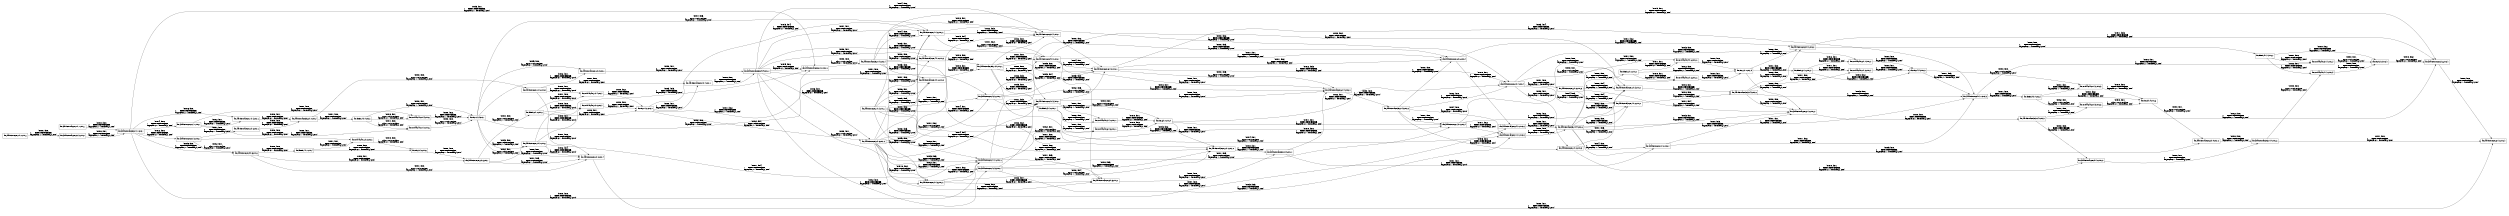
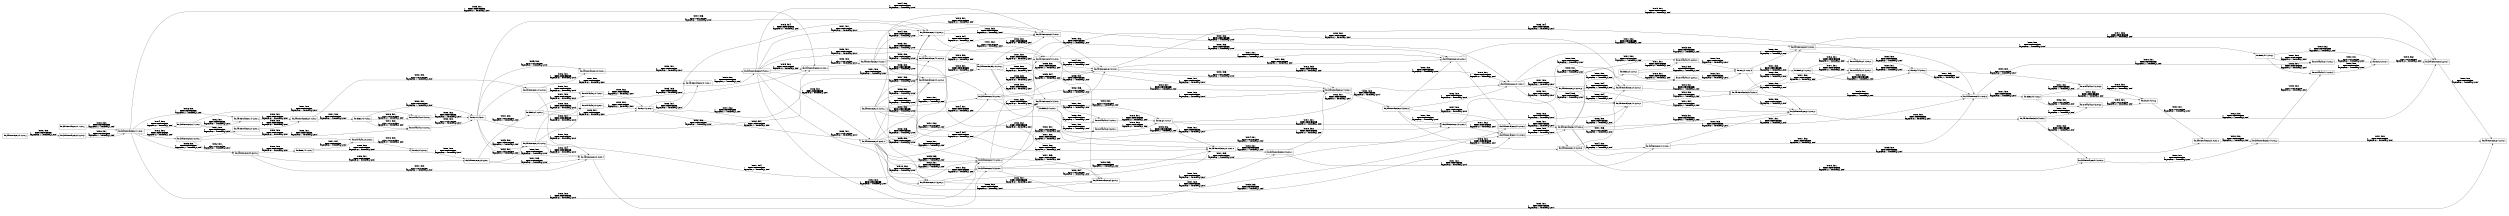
edge "name: yauhau.functions/__accum-fetch-214 id: 94 priority: 26" -> "name: yauhau.functions/read-request-181 id: 134 priority: 27": removed, label "(out-2, in-0, FORWARD_EDGE, async-arc -> boundary: 200)"
